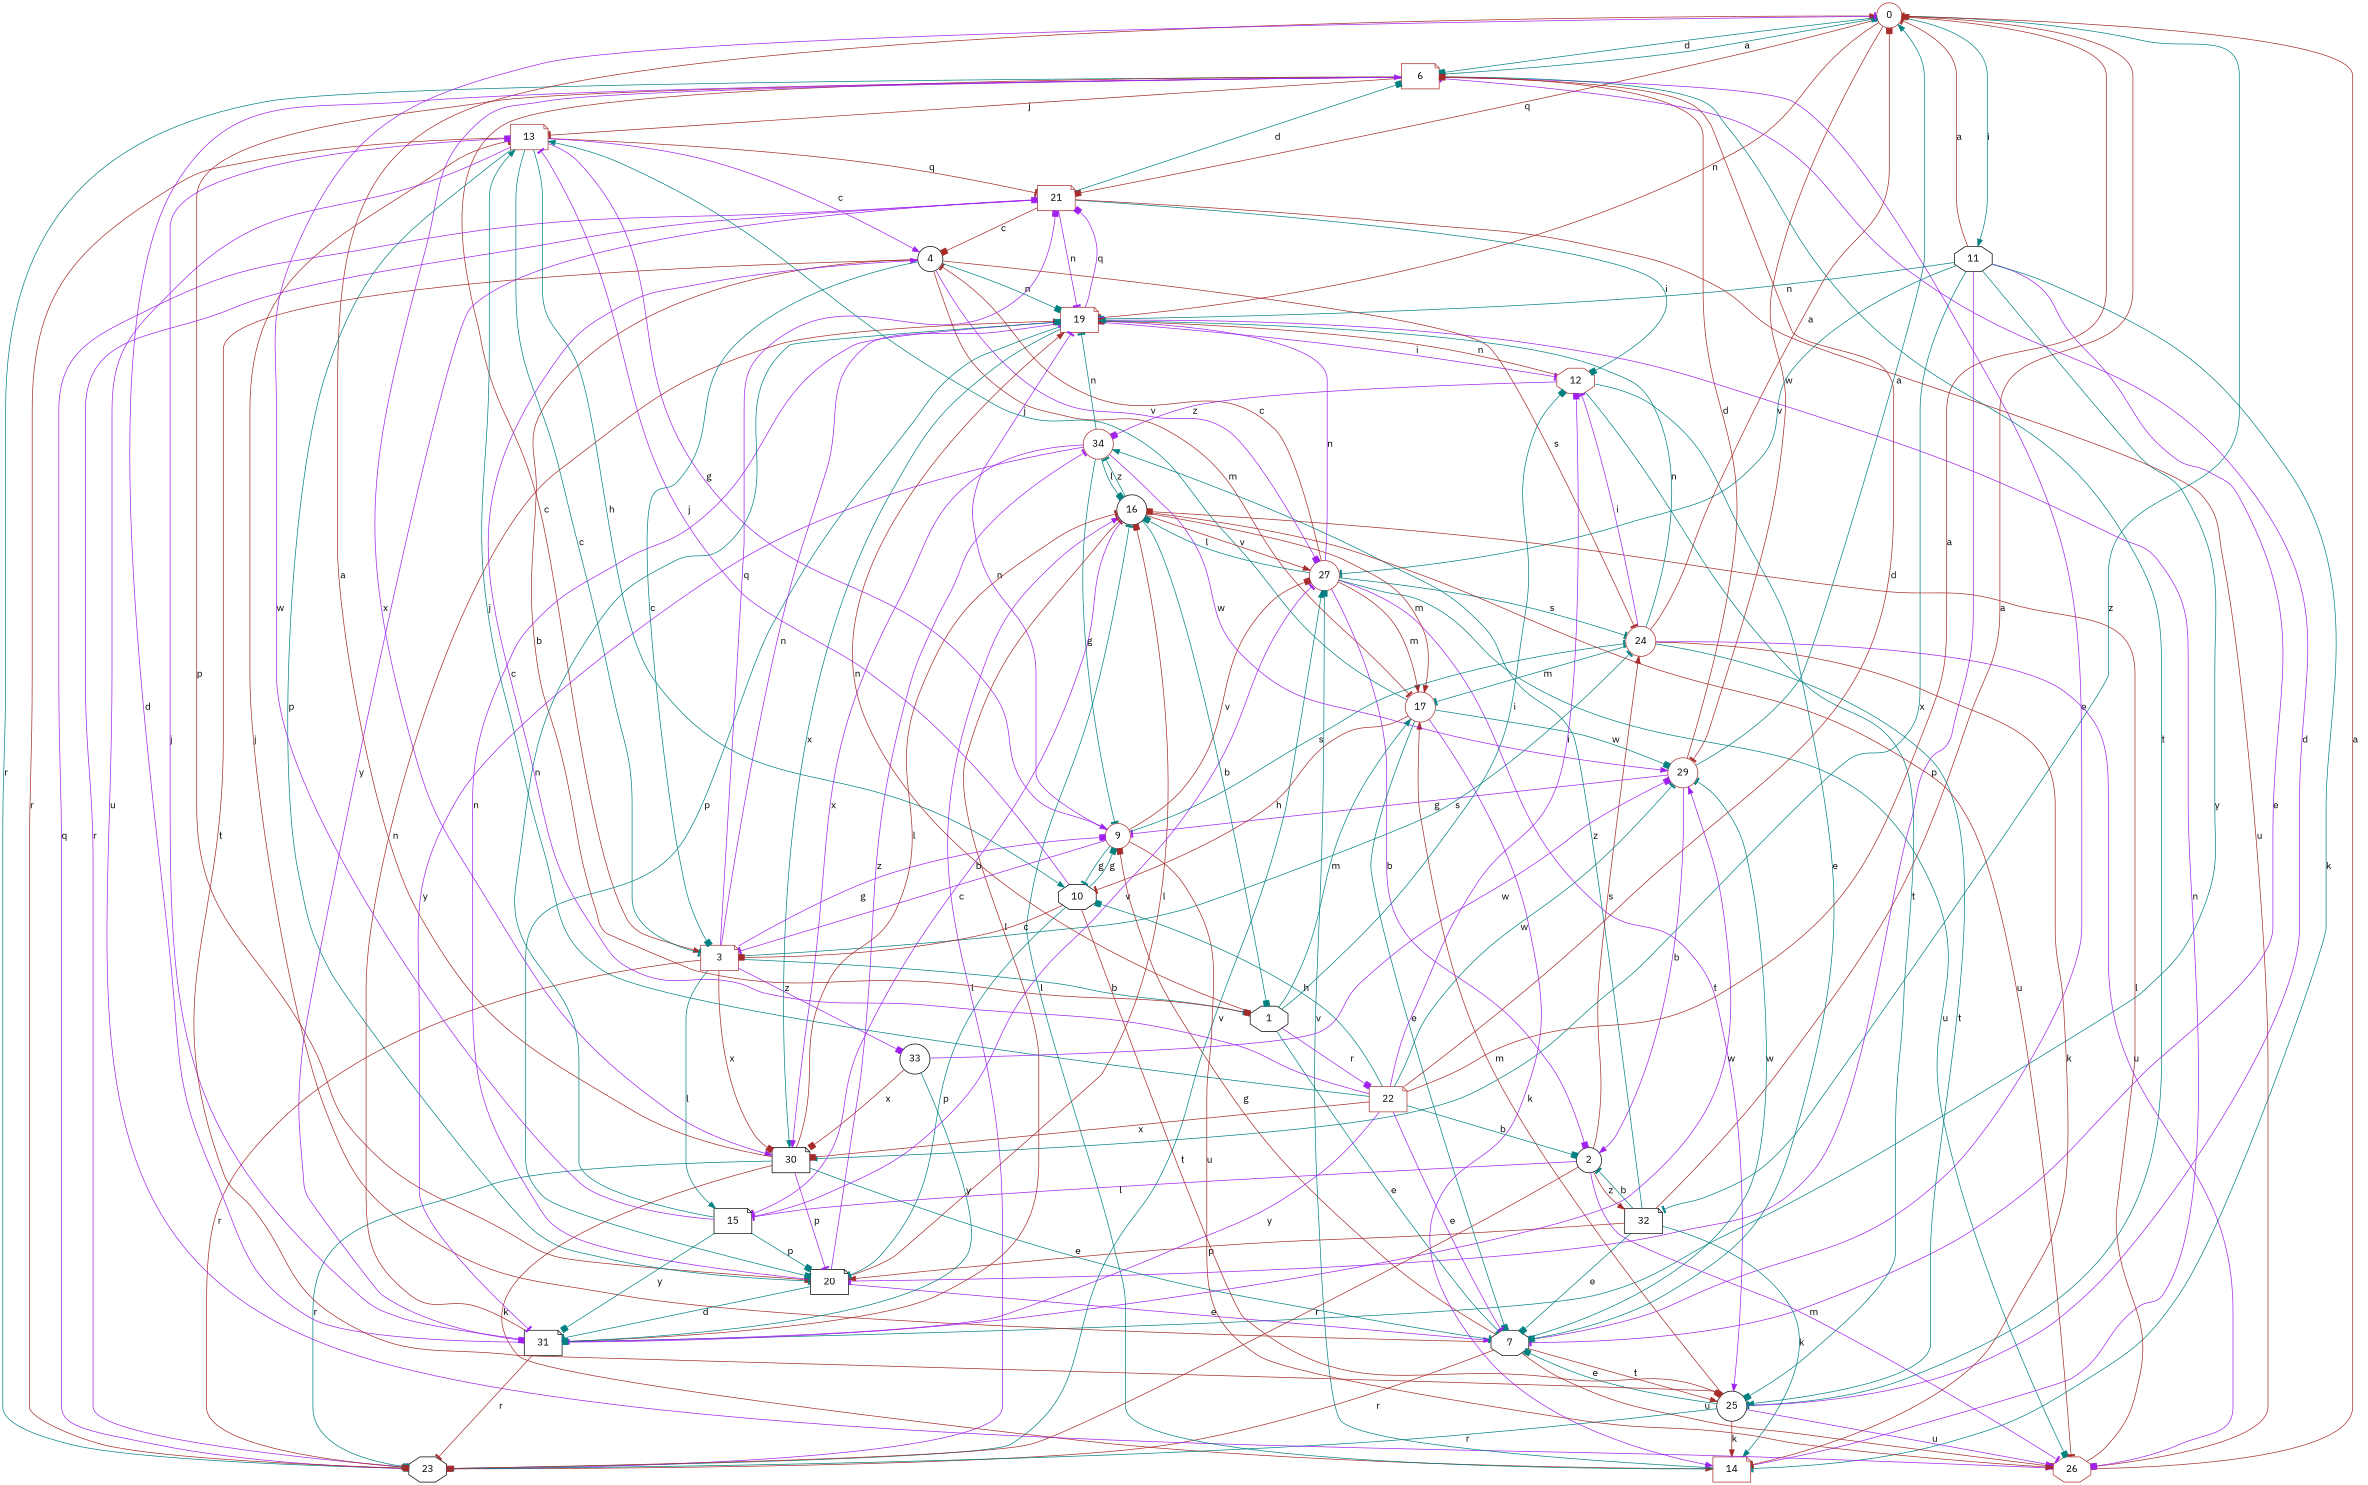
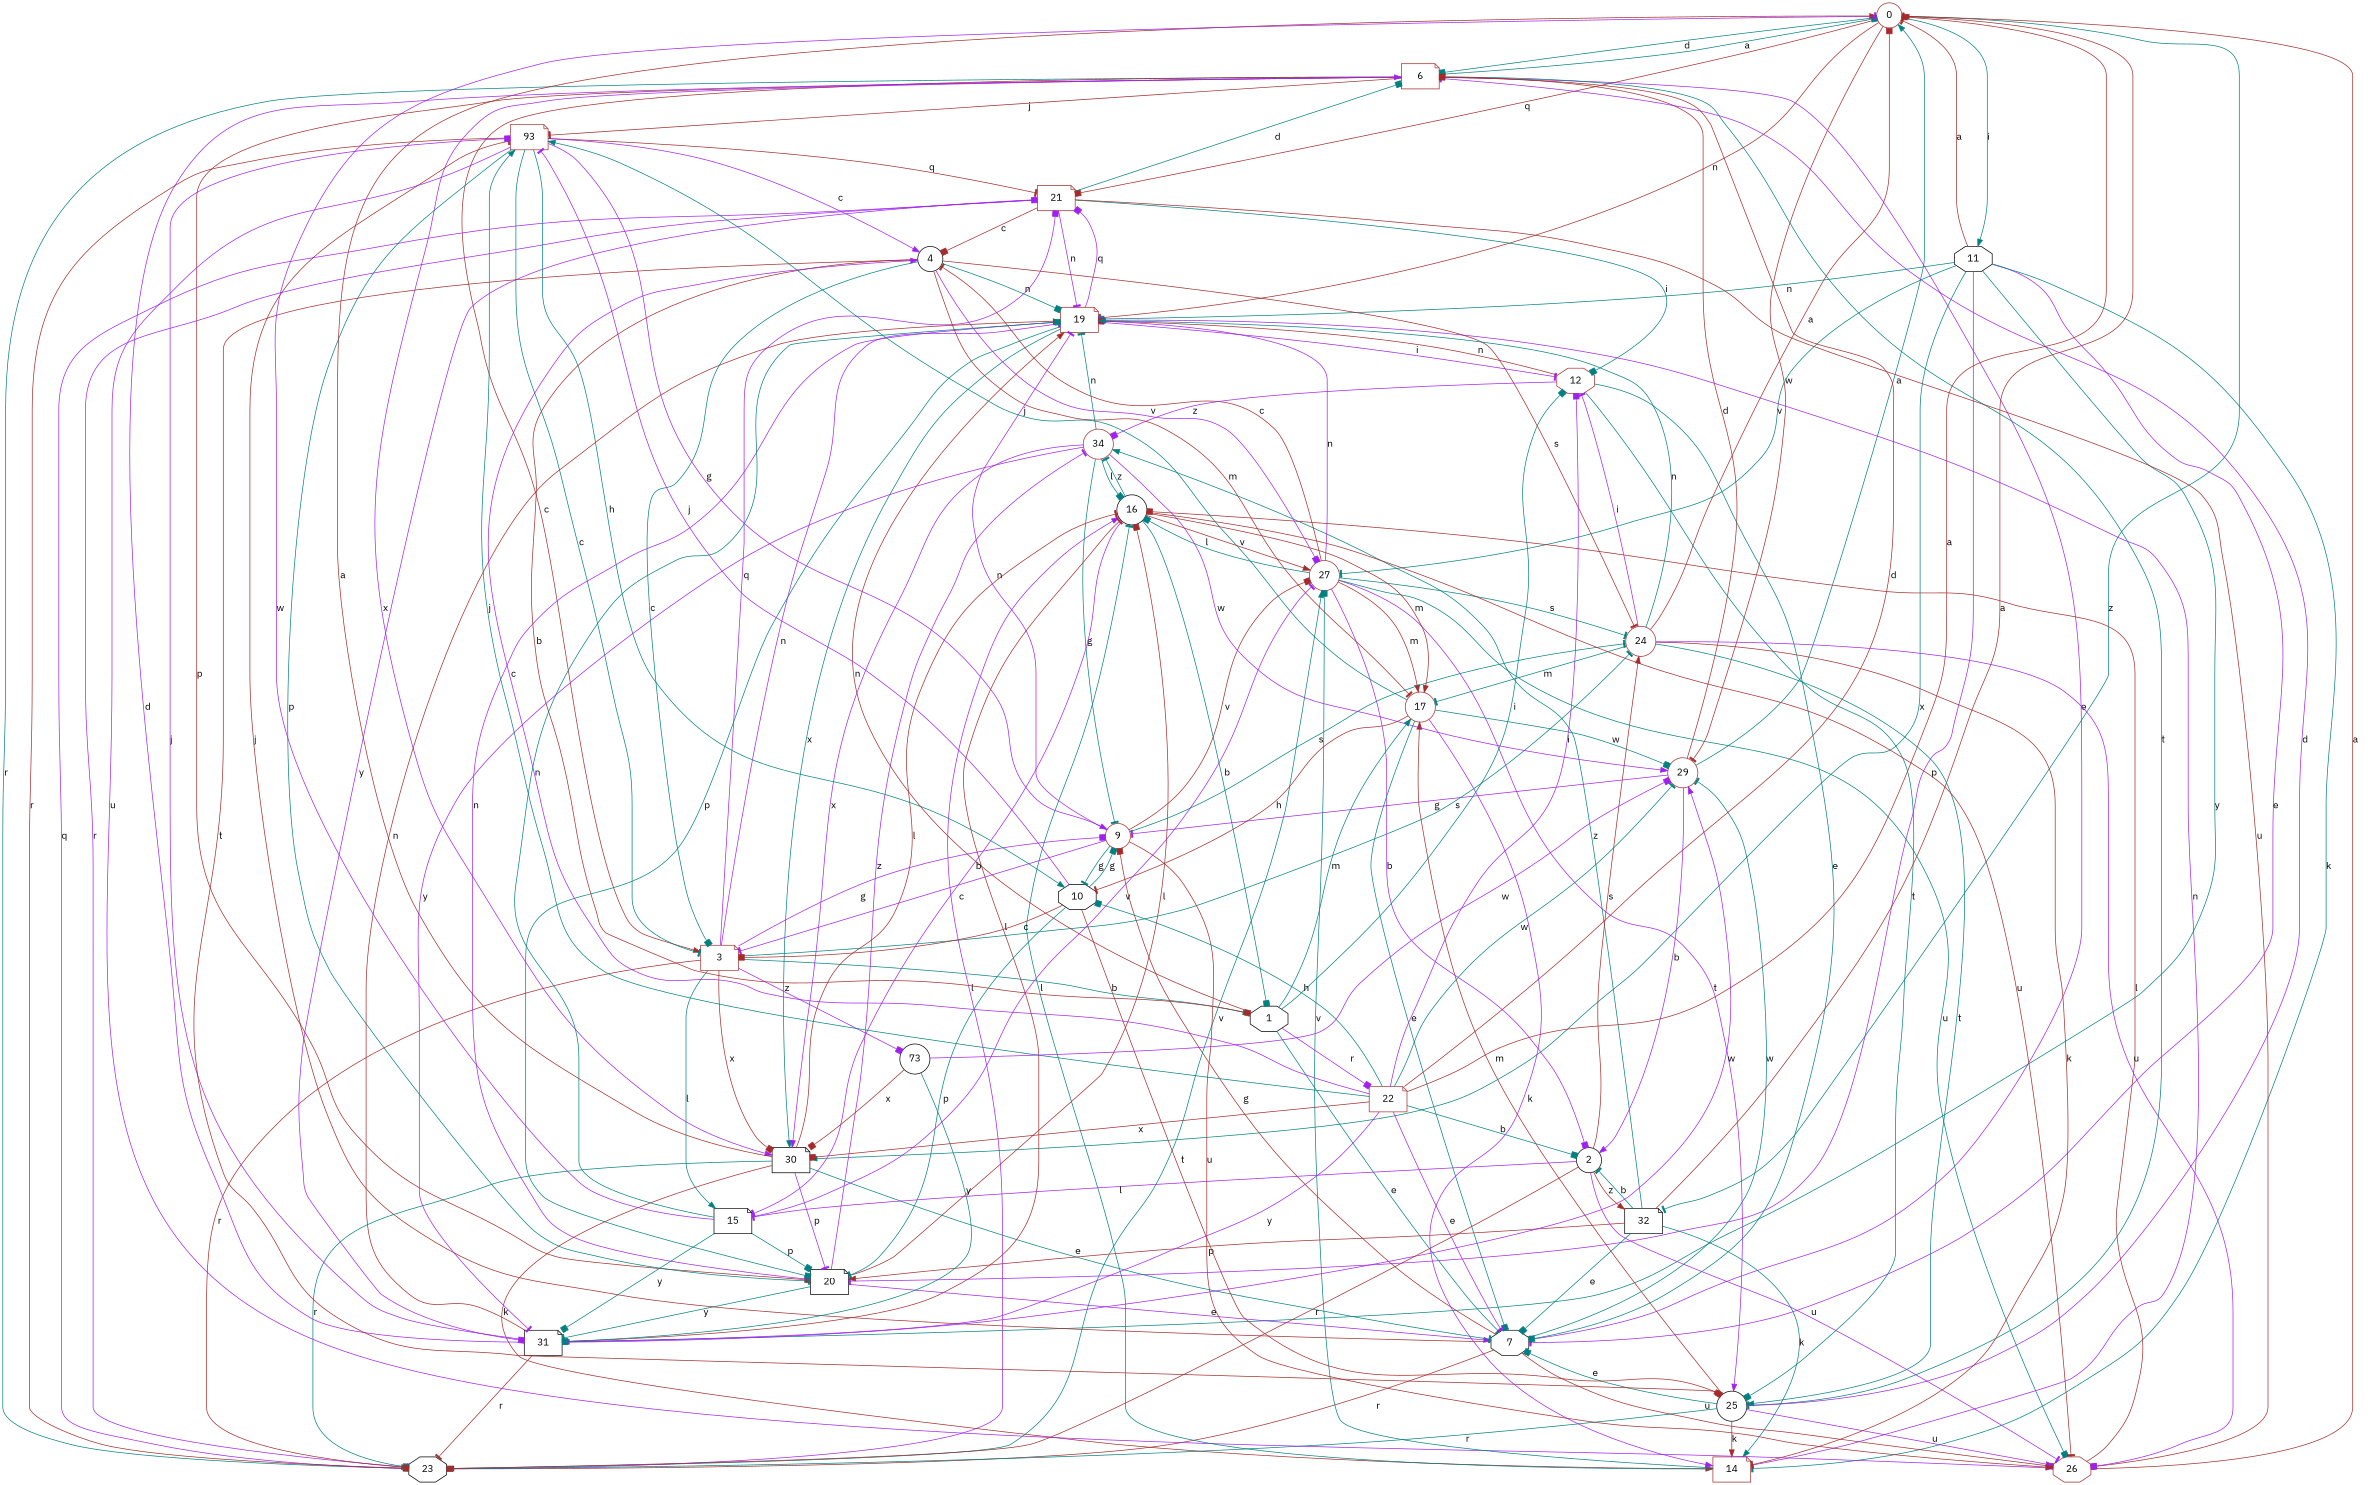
node "13": label "13" -> "93"
node "33": label "33" -> "73"
edge "20" -> "31": label "d" -> "y"
edge "2" -> "26": label "m" -> "u"
edge "7" -> "25": removed, label "t"
